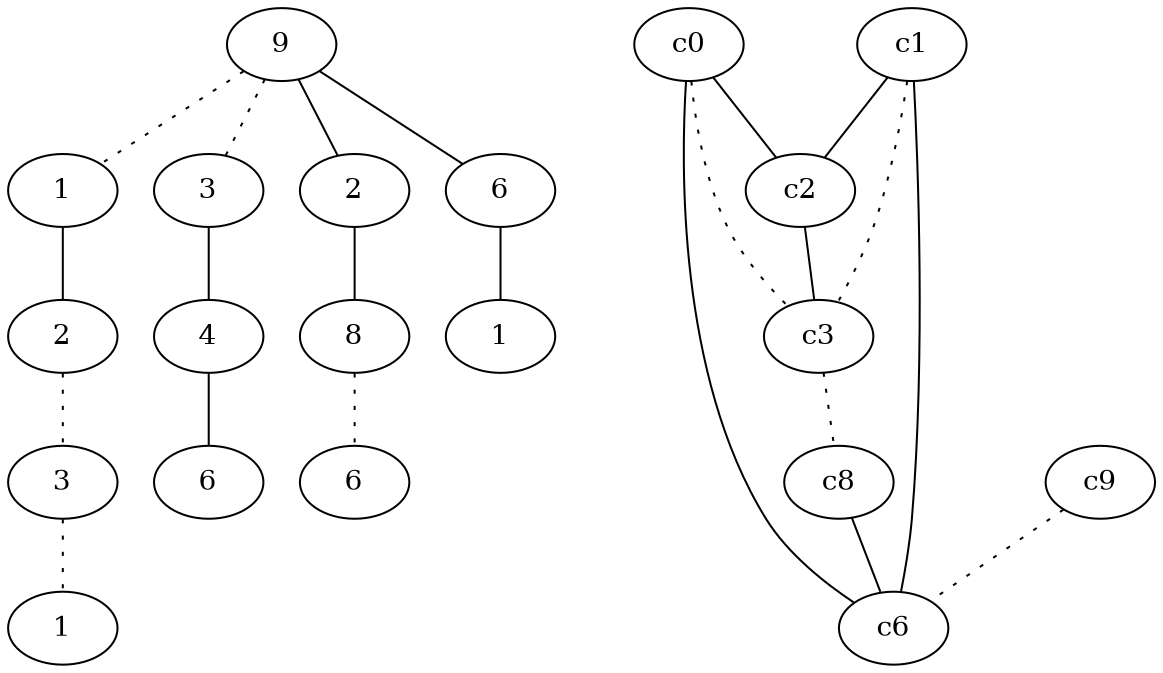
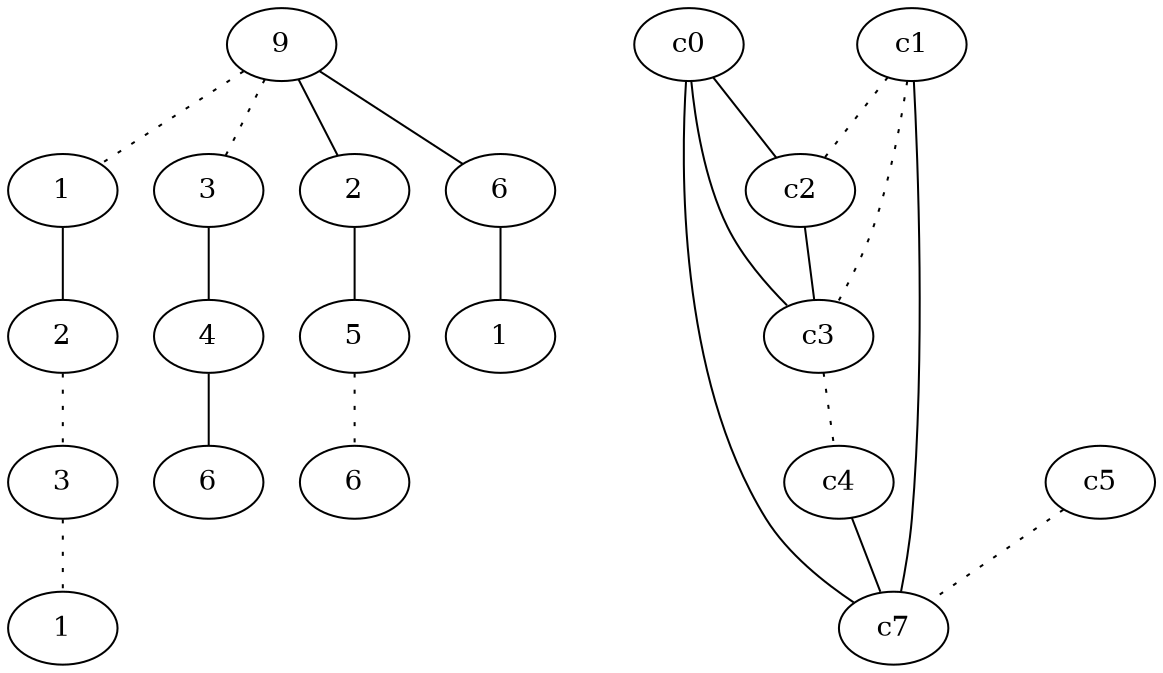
edge "c1" -- "c2": style solid -> dotted
edge "c0" -- "c3": style dotted -> solid
node "8": label "8" -> "5"
node "c8": label "c8" -> "c4"
node "c9": label "c9" -> "c5"
node "c6": label "c6" -> "c7"
